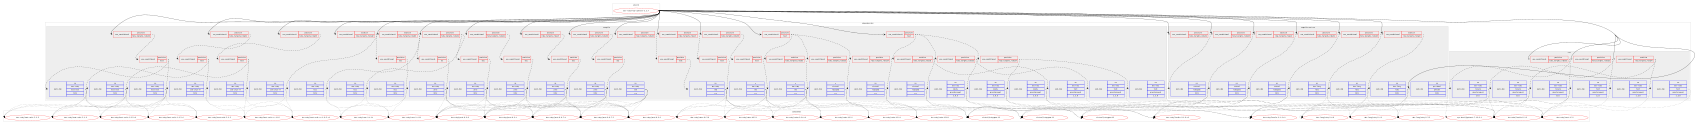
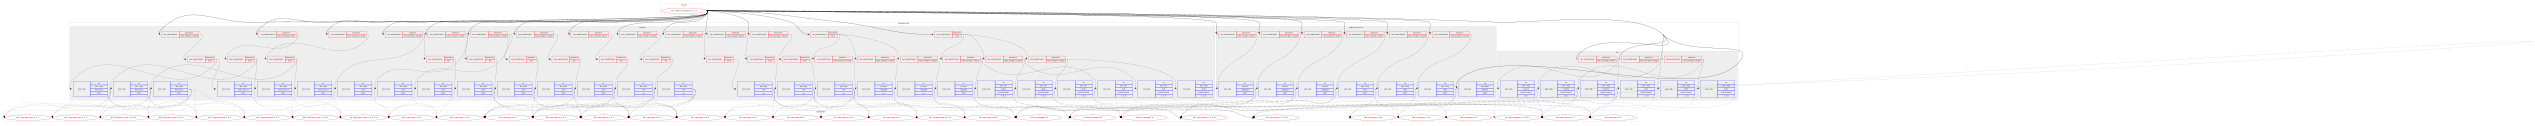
node "dev-ruby/test-unit-3.2.4": added
node "dev-ruby/rake-12.1.0": label "dev-ruby/rake-12.1.0" -> "dev-targets/rake-12.1.0"
